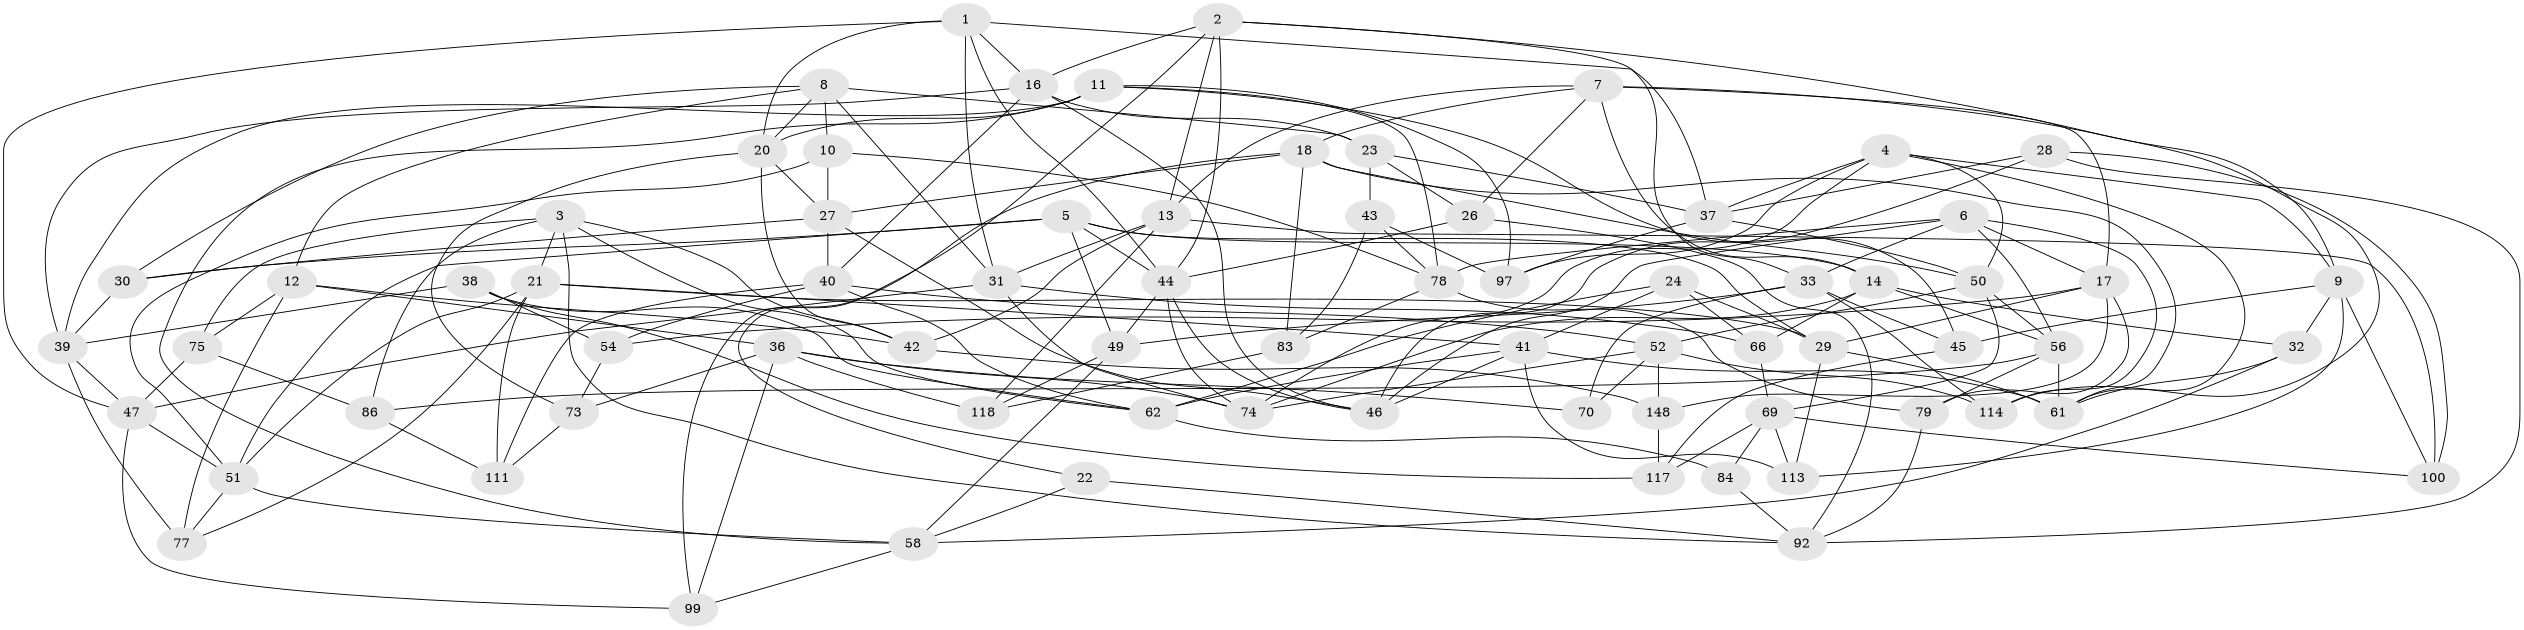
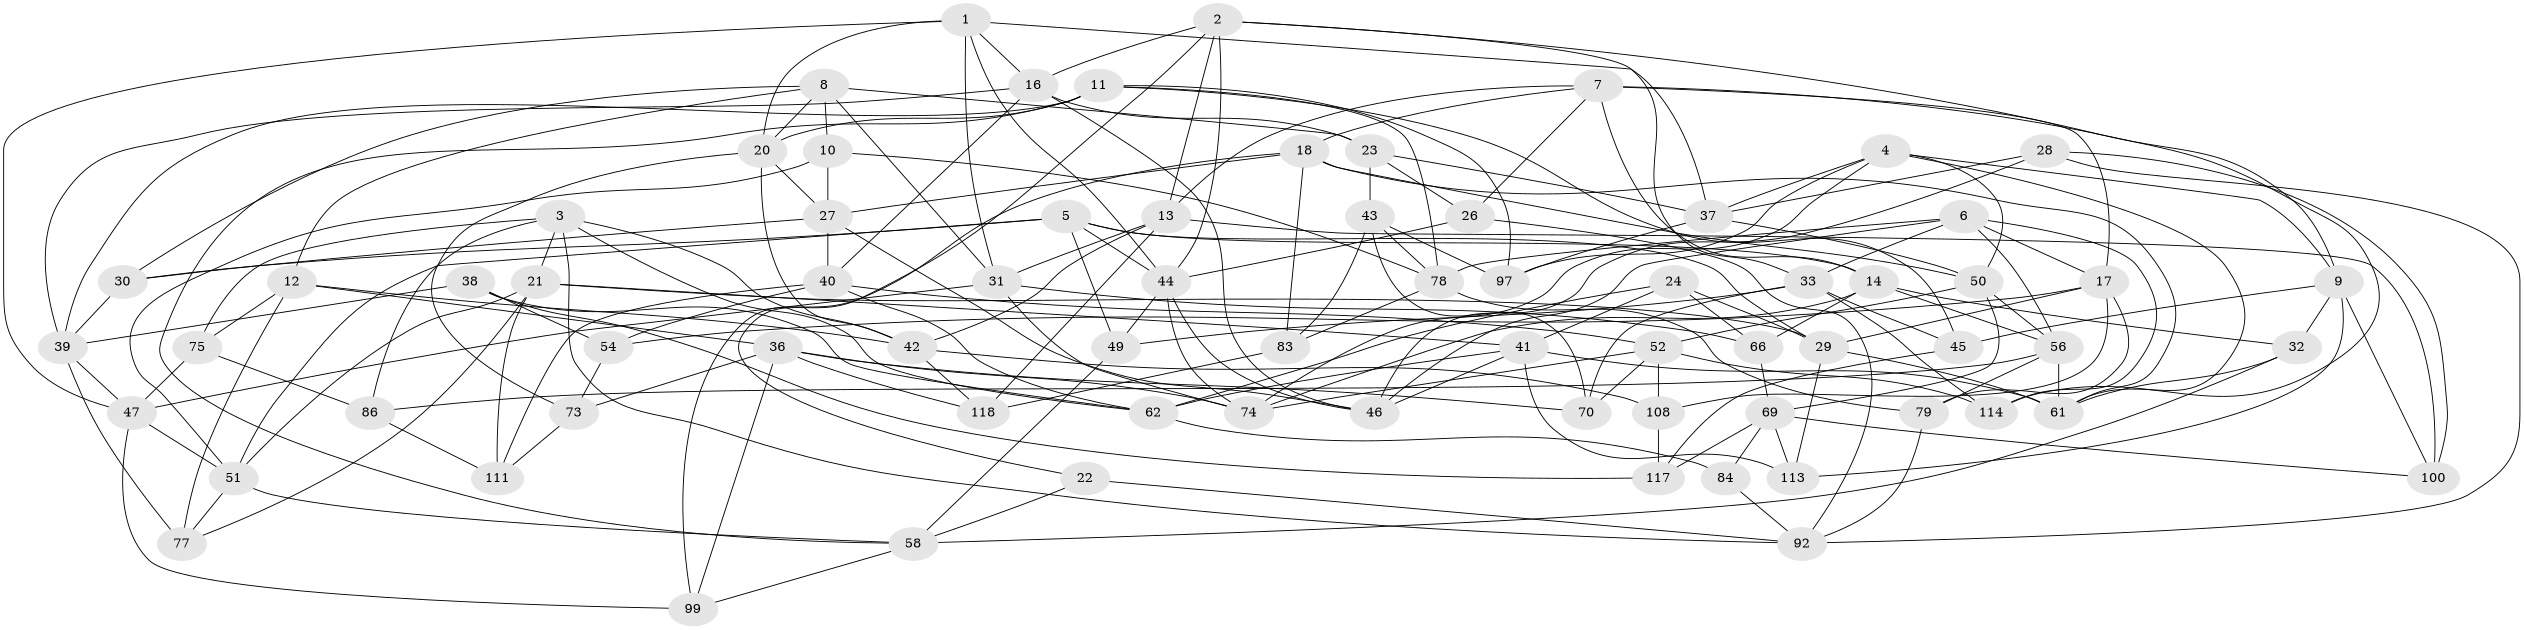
edge "43" -- "70": added
edge "49" -- "118": now "42" -- "118"
node "148": label "148" -> "108"
